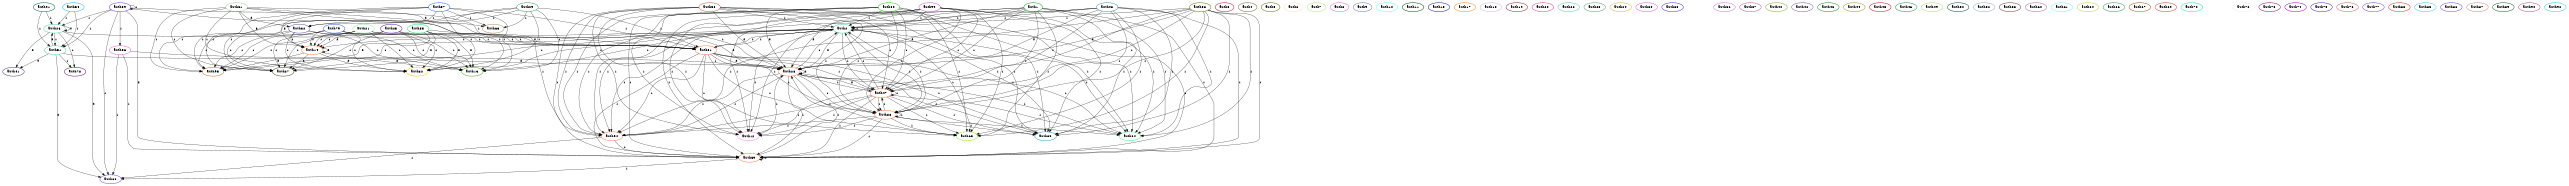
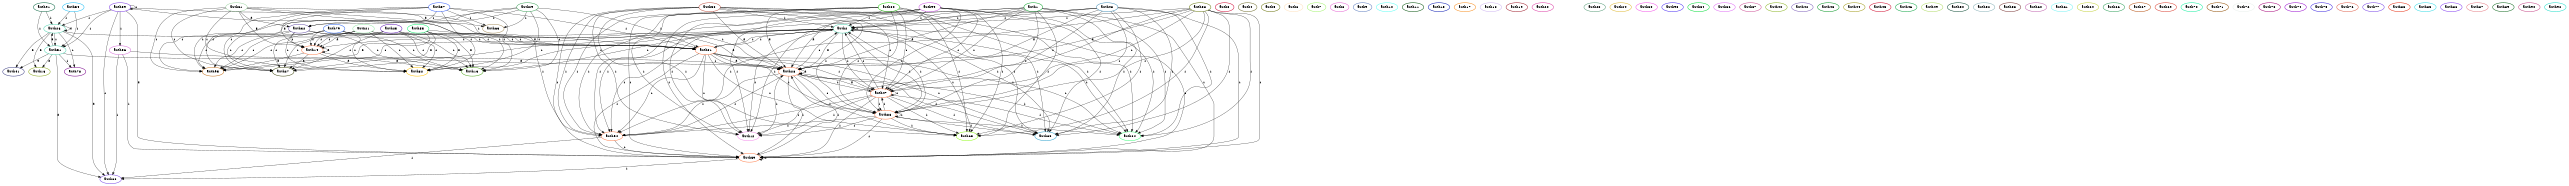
node "auth22": removed
node "auth33": label "auth33" -> "auth93"
node "auth34": added
node "auth71": added
node "auth16": added
